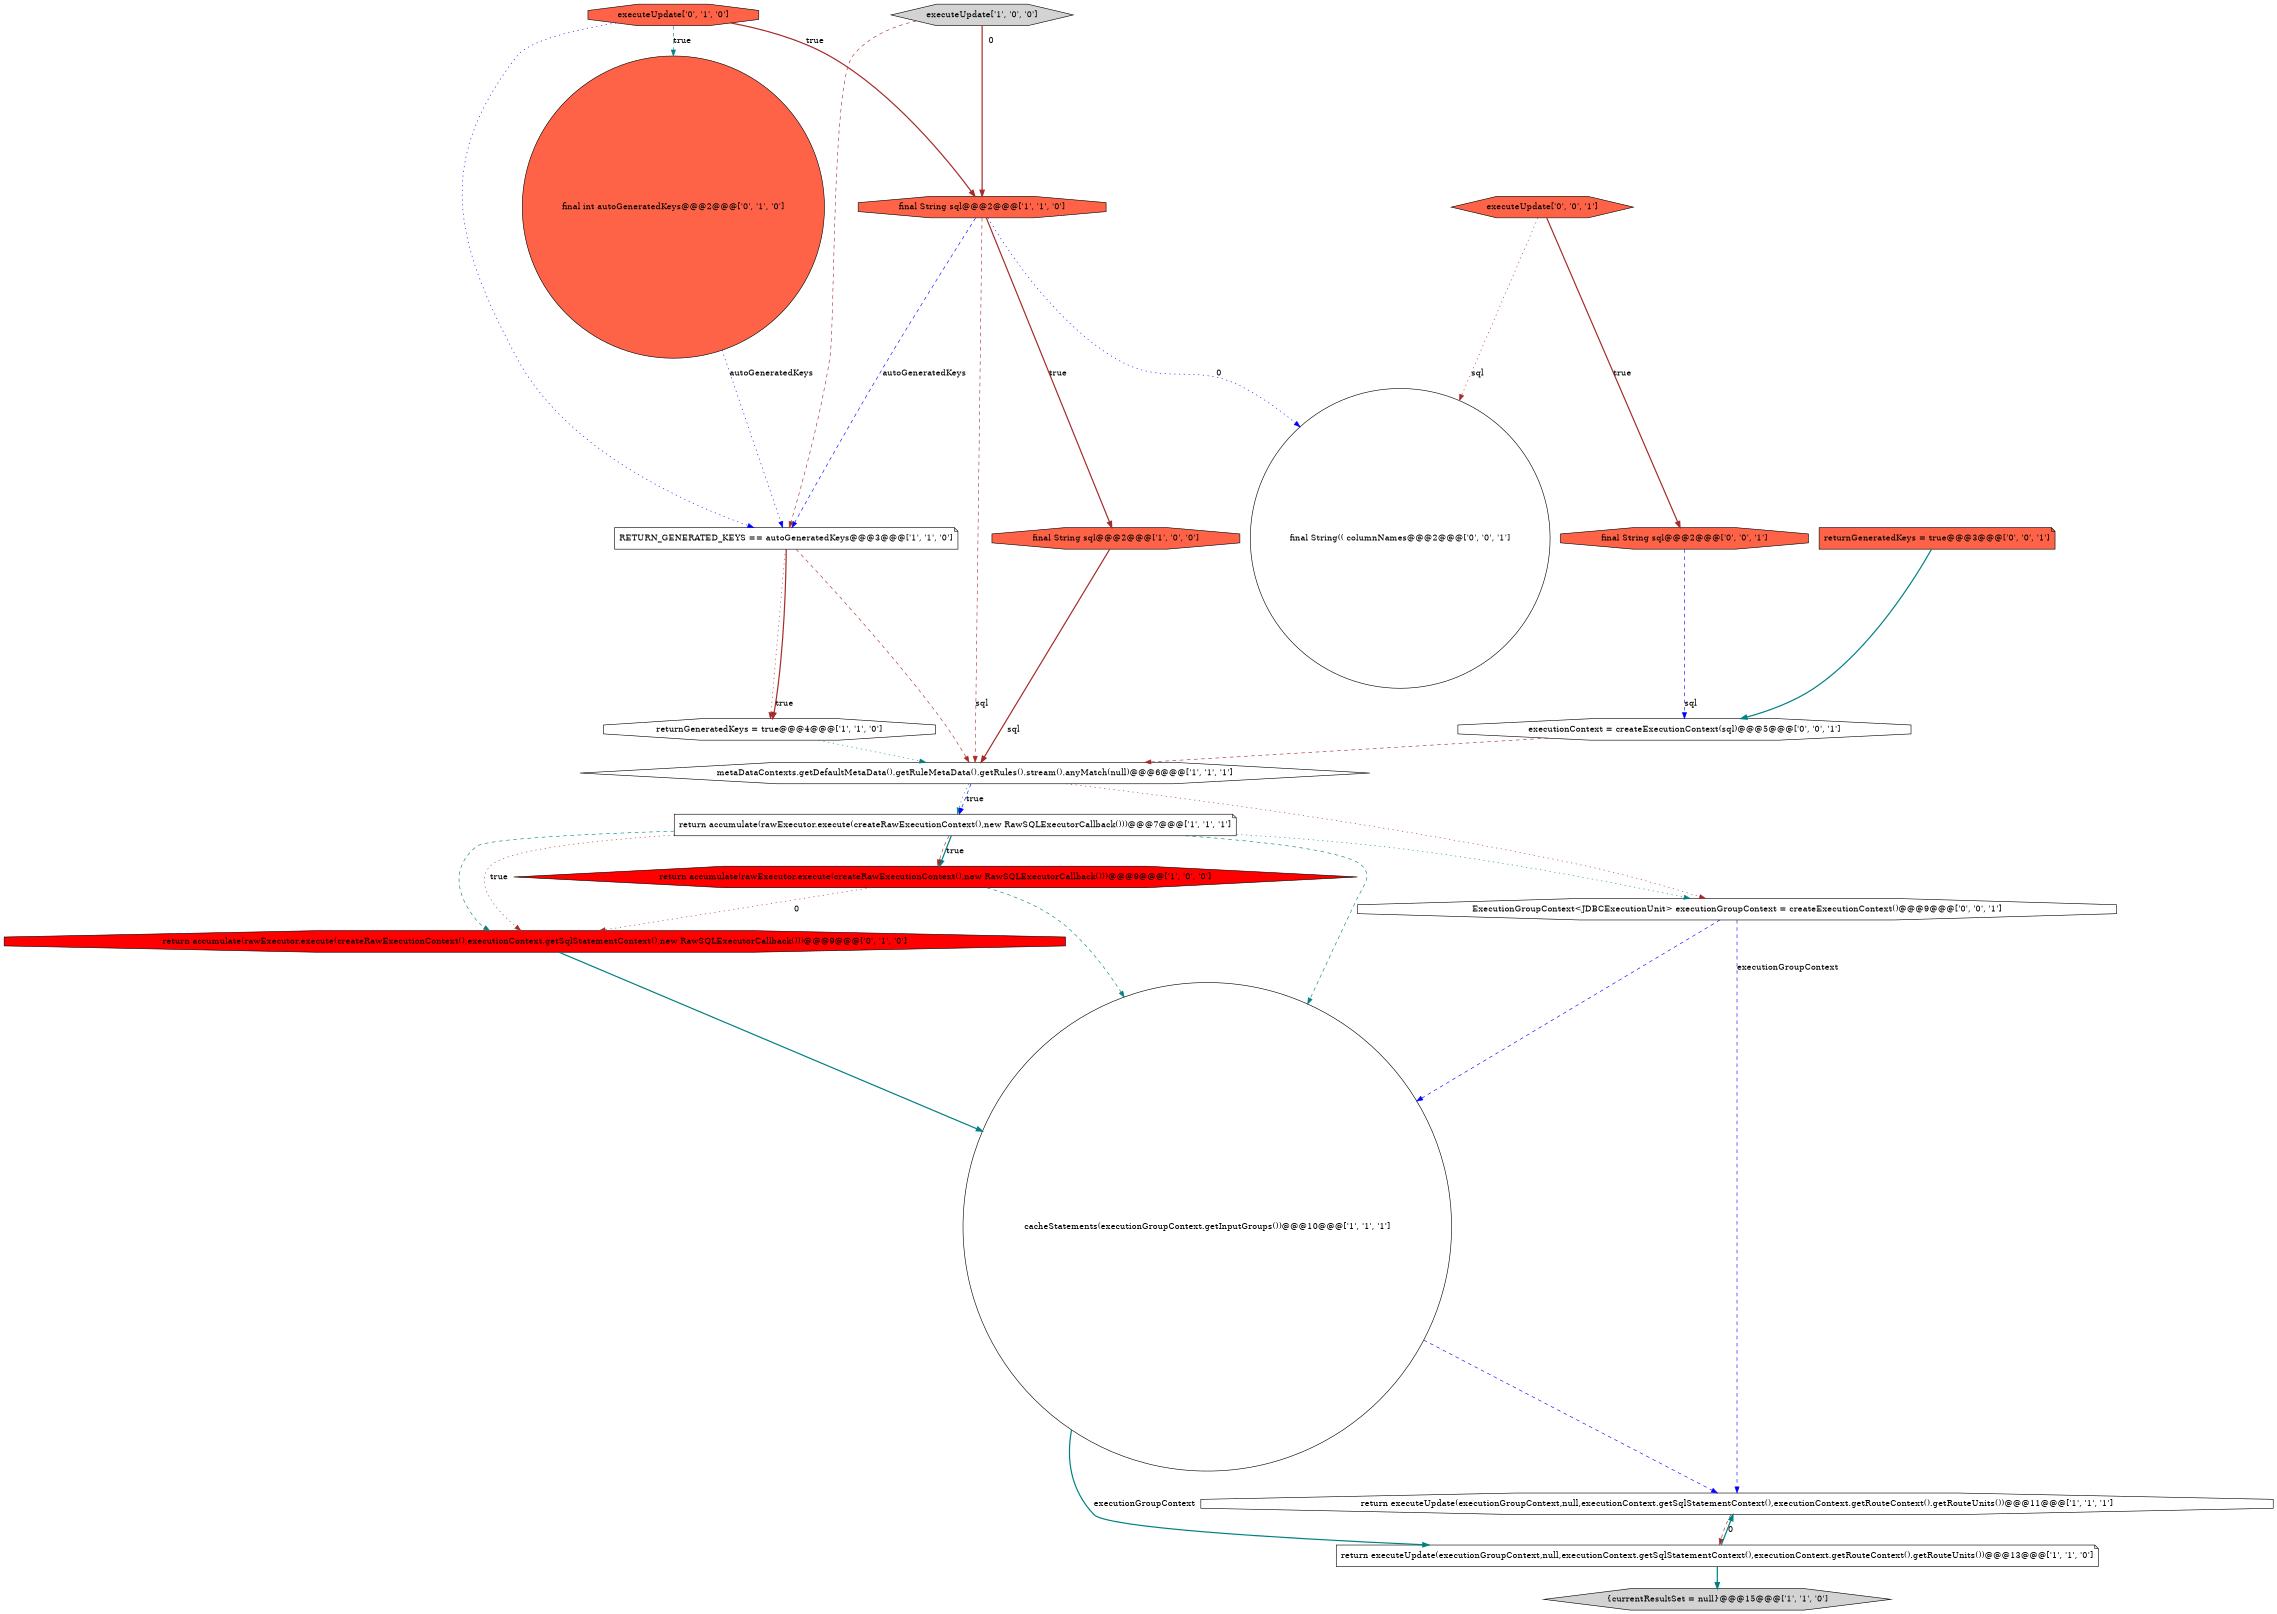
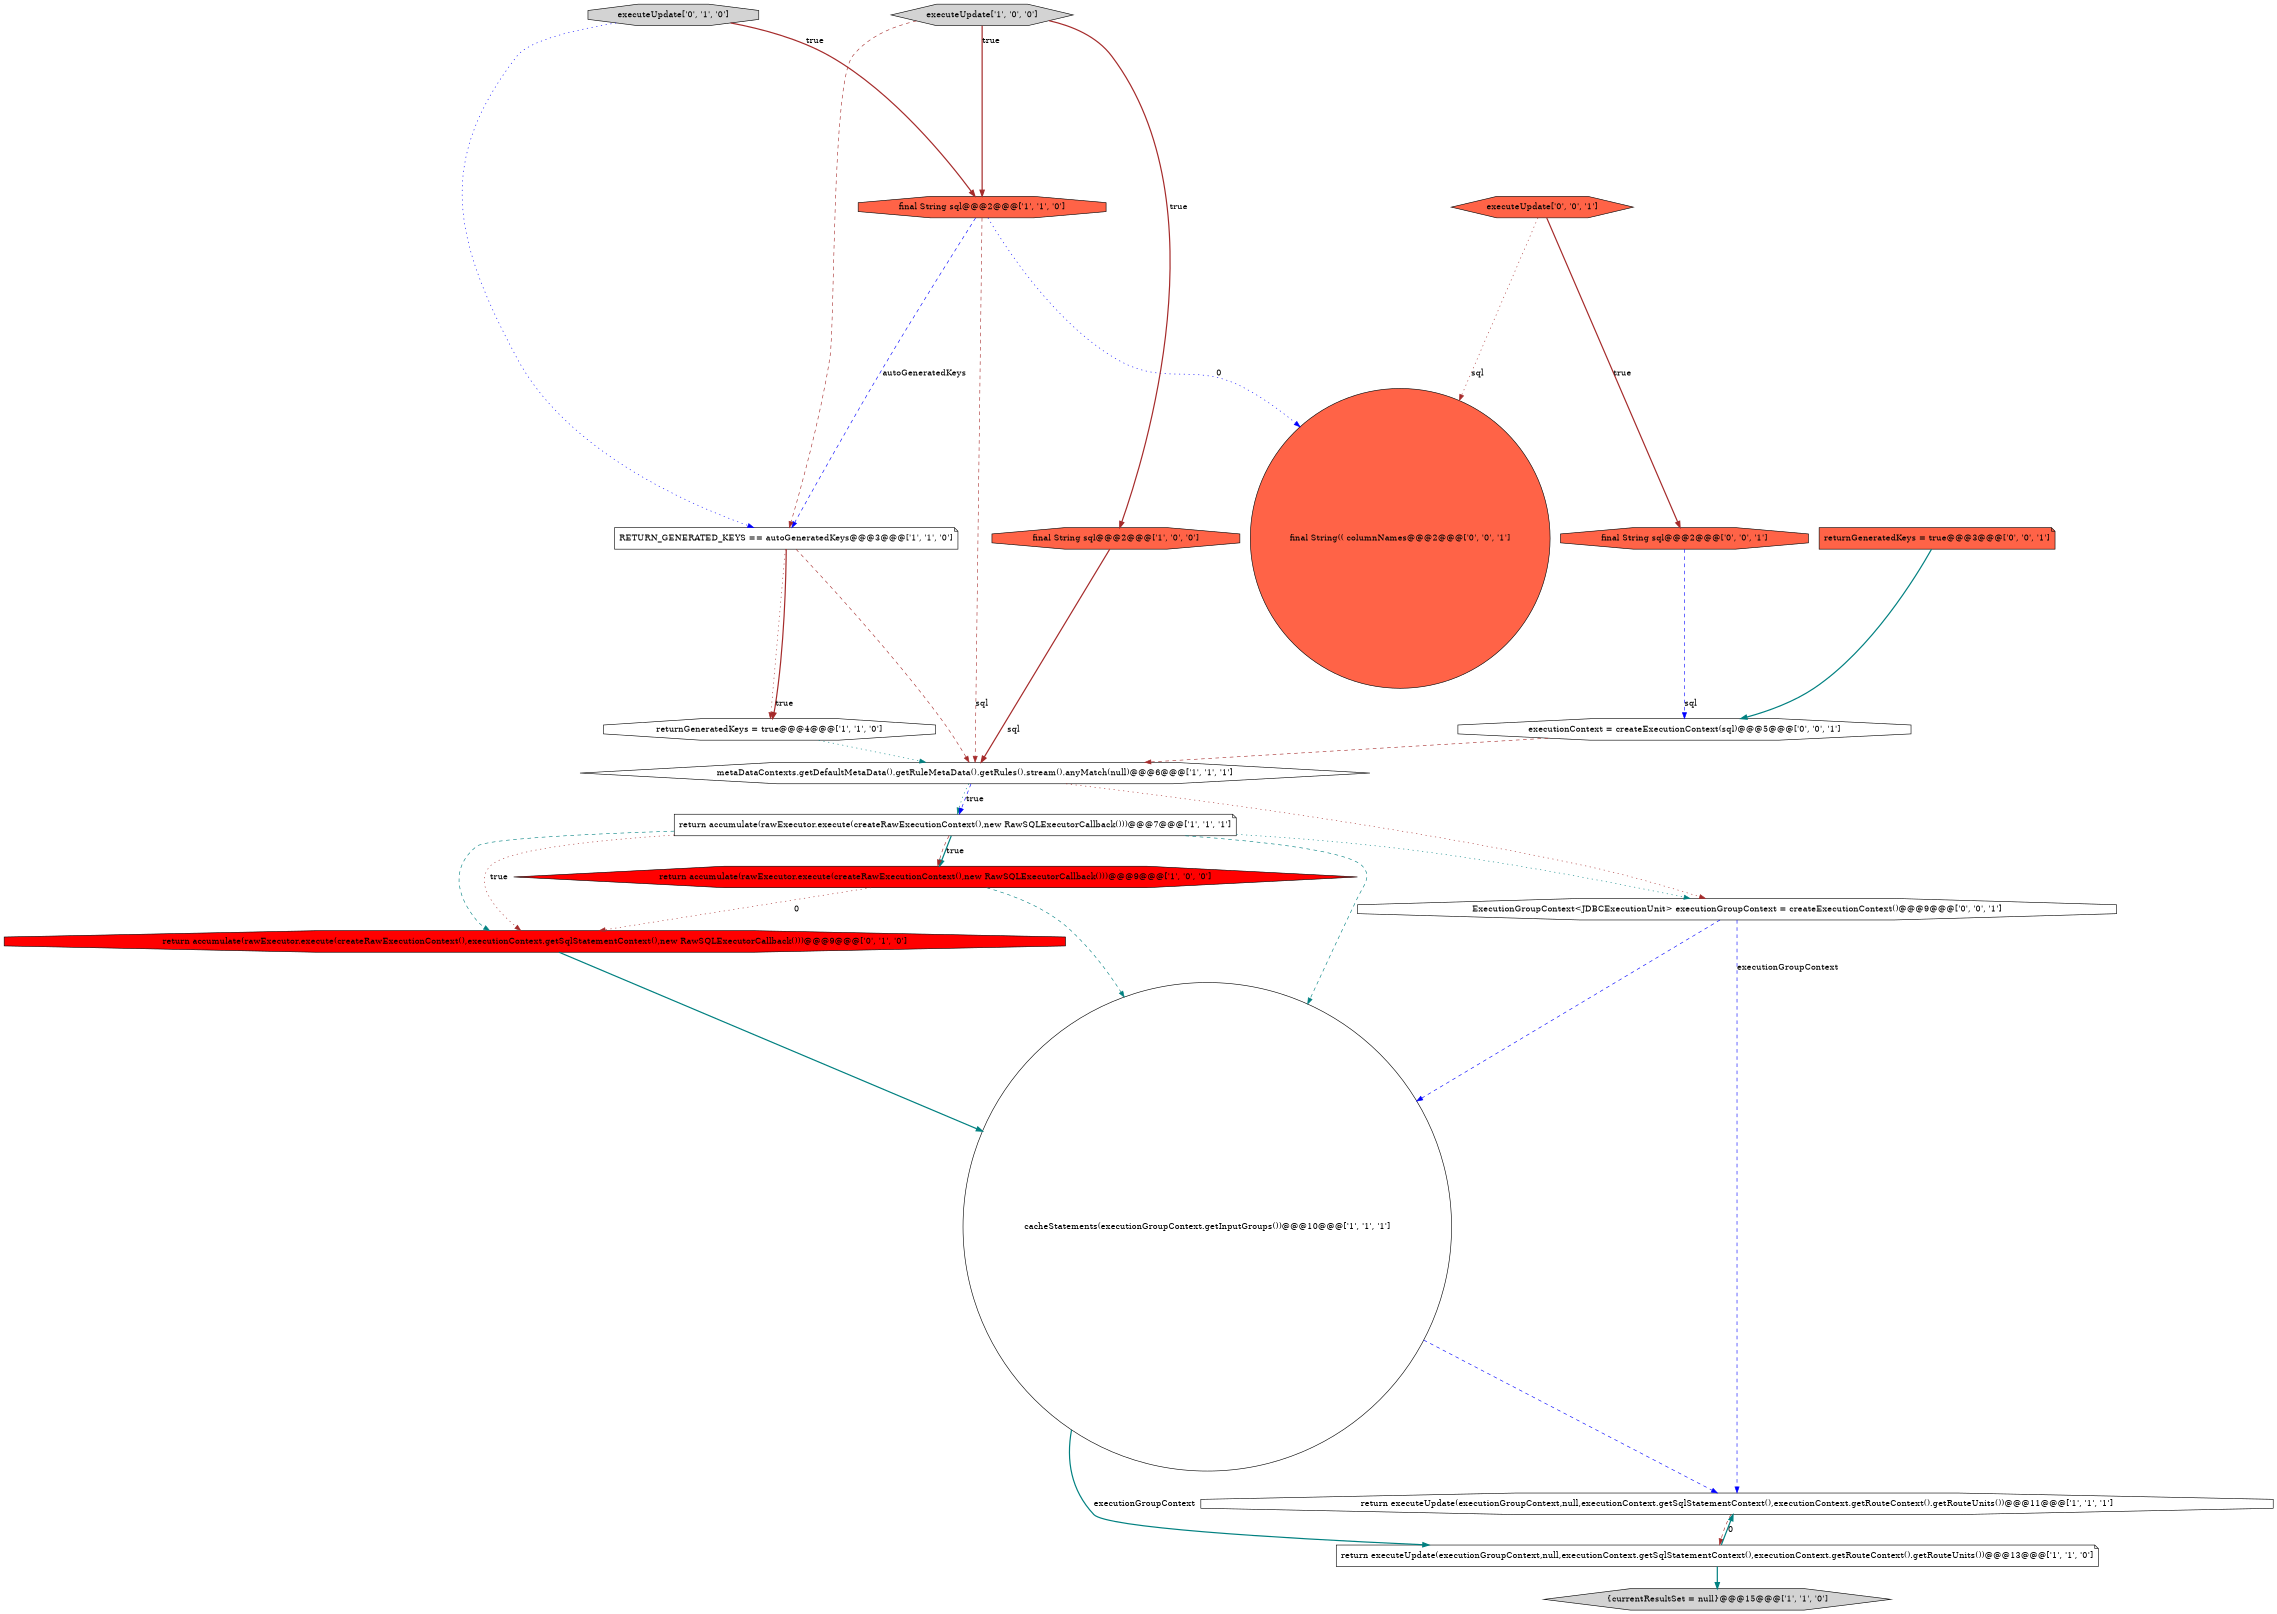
node "executeUpdate['0', '1', '0']": fillcolor tomato -> lightgray
edge "executeUpdate['1', '0', '0']" -> "final String sql@@@2@@@['1', '1', '0']": label "0" -> "true"
node "final int autoGeneratedKeys@@@2@@@['0', '1', '0']": removed
edge "final String sql@@@2@@@['1', '1', '0']" -> "final String sql@@@2@@@['1', '0', '0']": now "executeUpdate['1', '0', '0']" -> "final String sql@@@2@@@['1', '0', '0']"
node "final String(( columnNames@@@2@@@['0', '0', '1']": fillcolor white -> tomato
